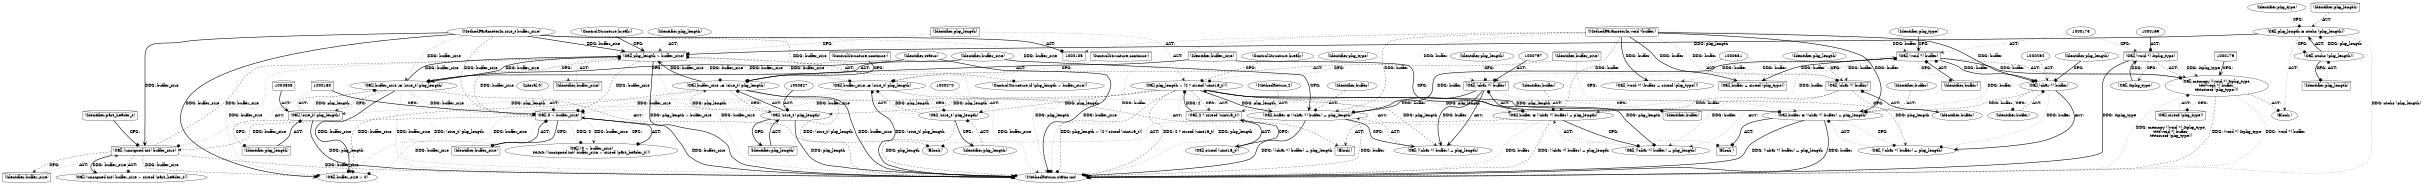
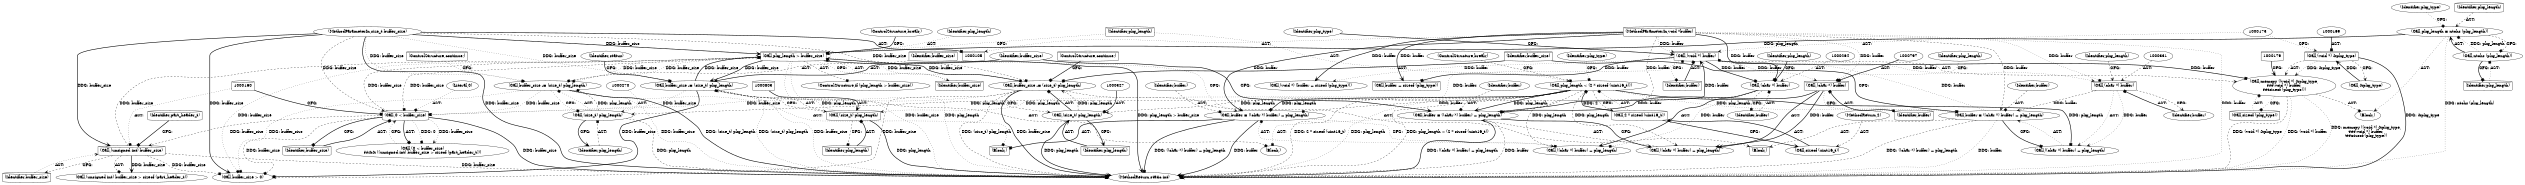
edge "(Call,(void *) buffer)" -> "(Call,buffer + sizeof (pkg_type))": arrowhead vee -> box
edge "(Identifier,status)" -> "(MethodReturn,static int)": now "(MethodParameterIn,size_t buffer_size)" -> "(MethodReturn,static int)"
edge "(MethodReturn,2)" -> "(Call,2 * sizeof (uint16_t))": now "(MethodReturn,2)" -> "(Call,sizeof (uint16_t))"
edge "(Call,0 < buffer_size)" -> "(Call,buffer_size > 0)": style dotted -> dashed
